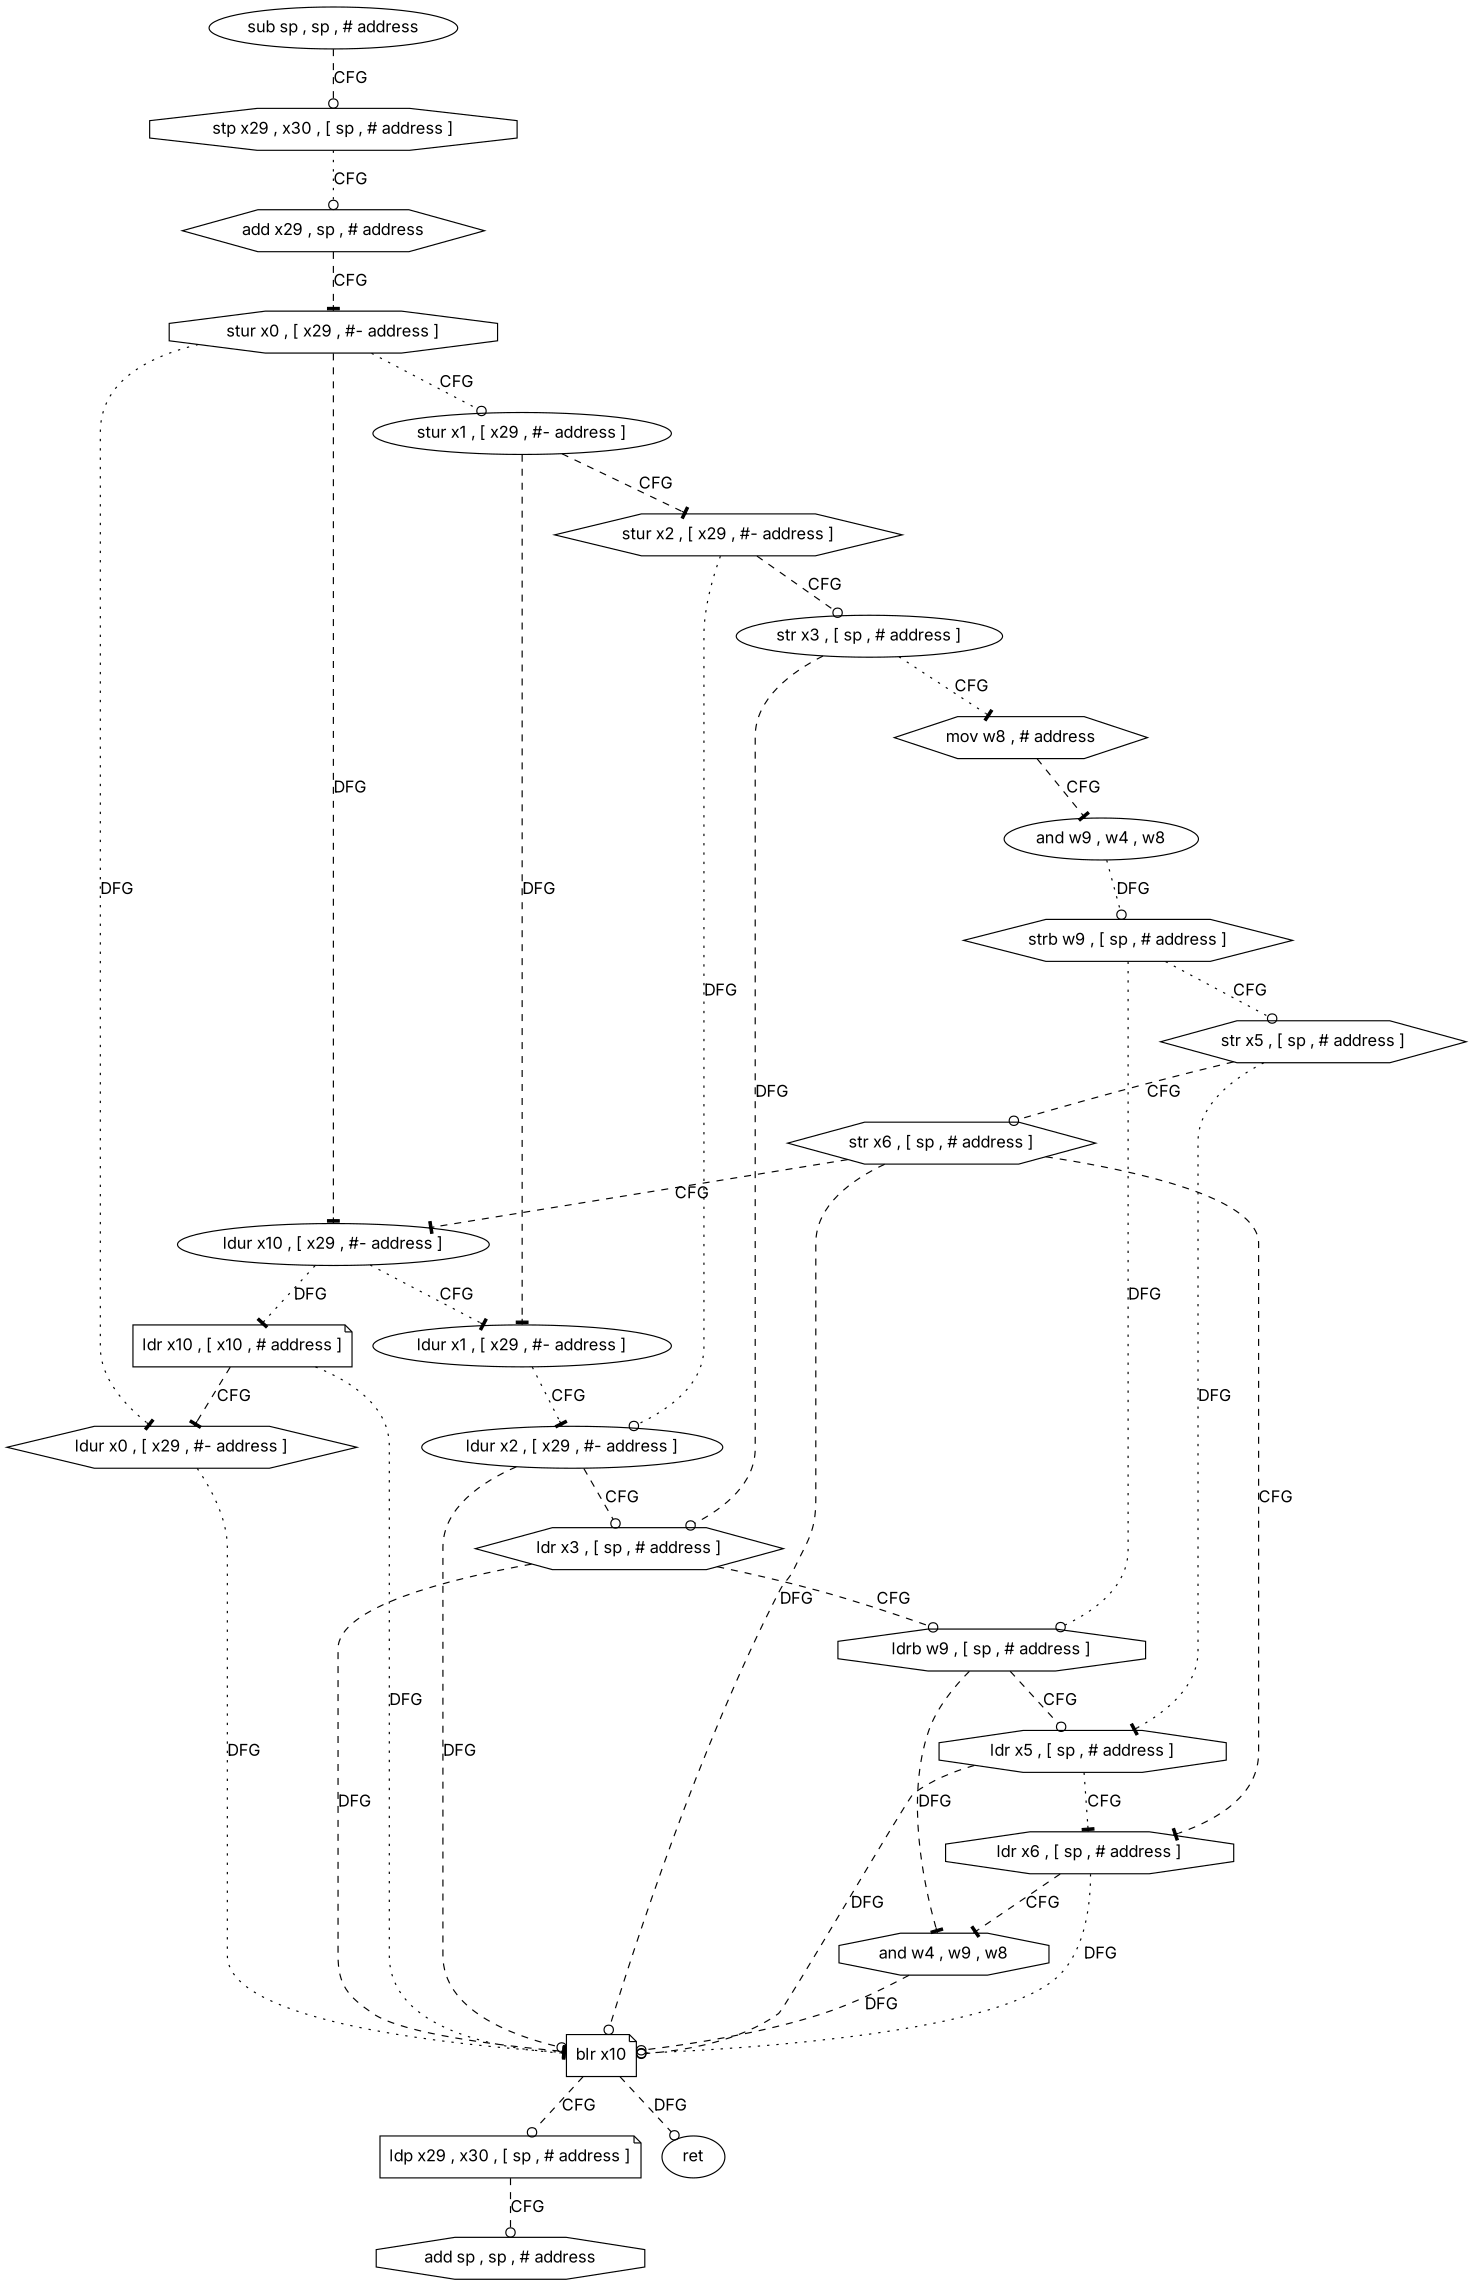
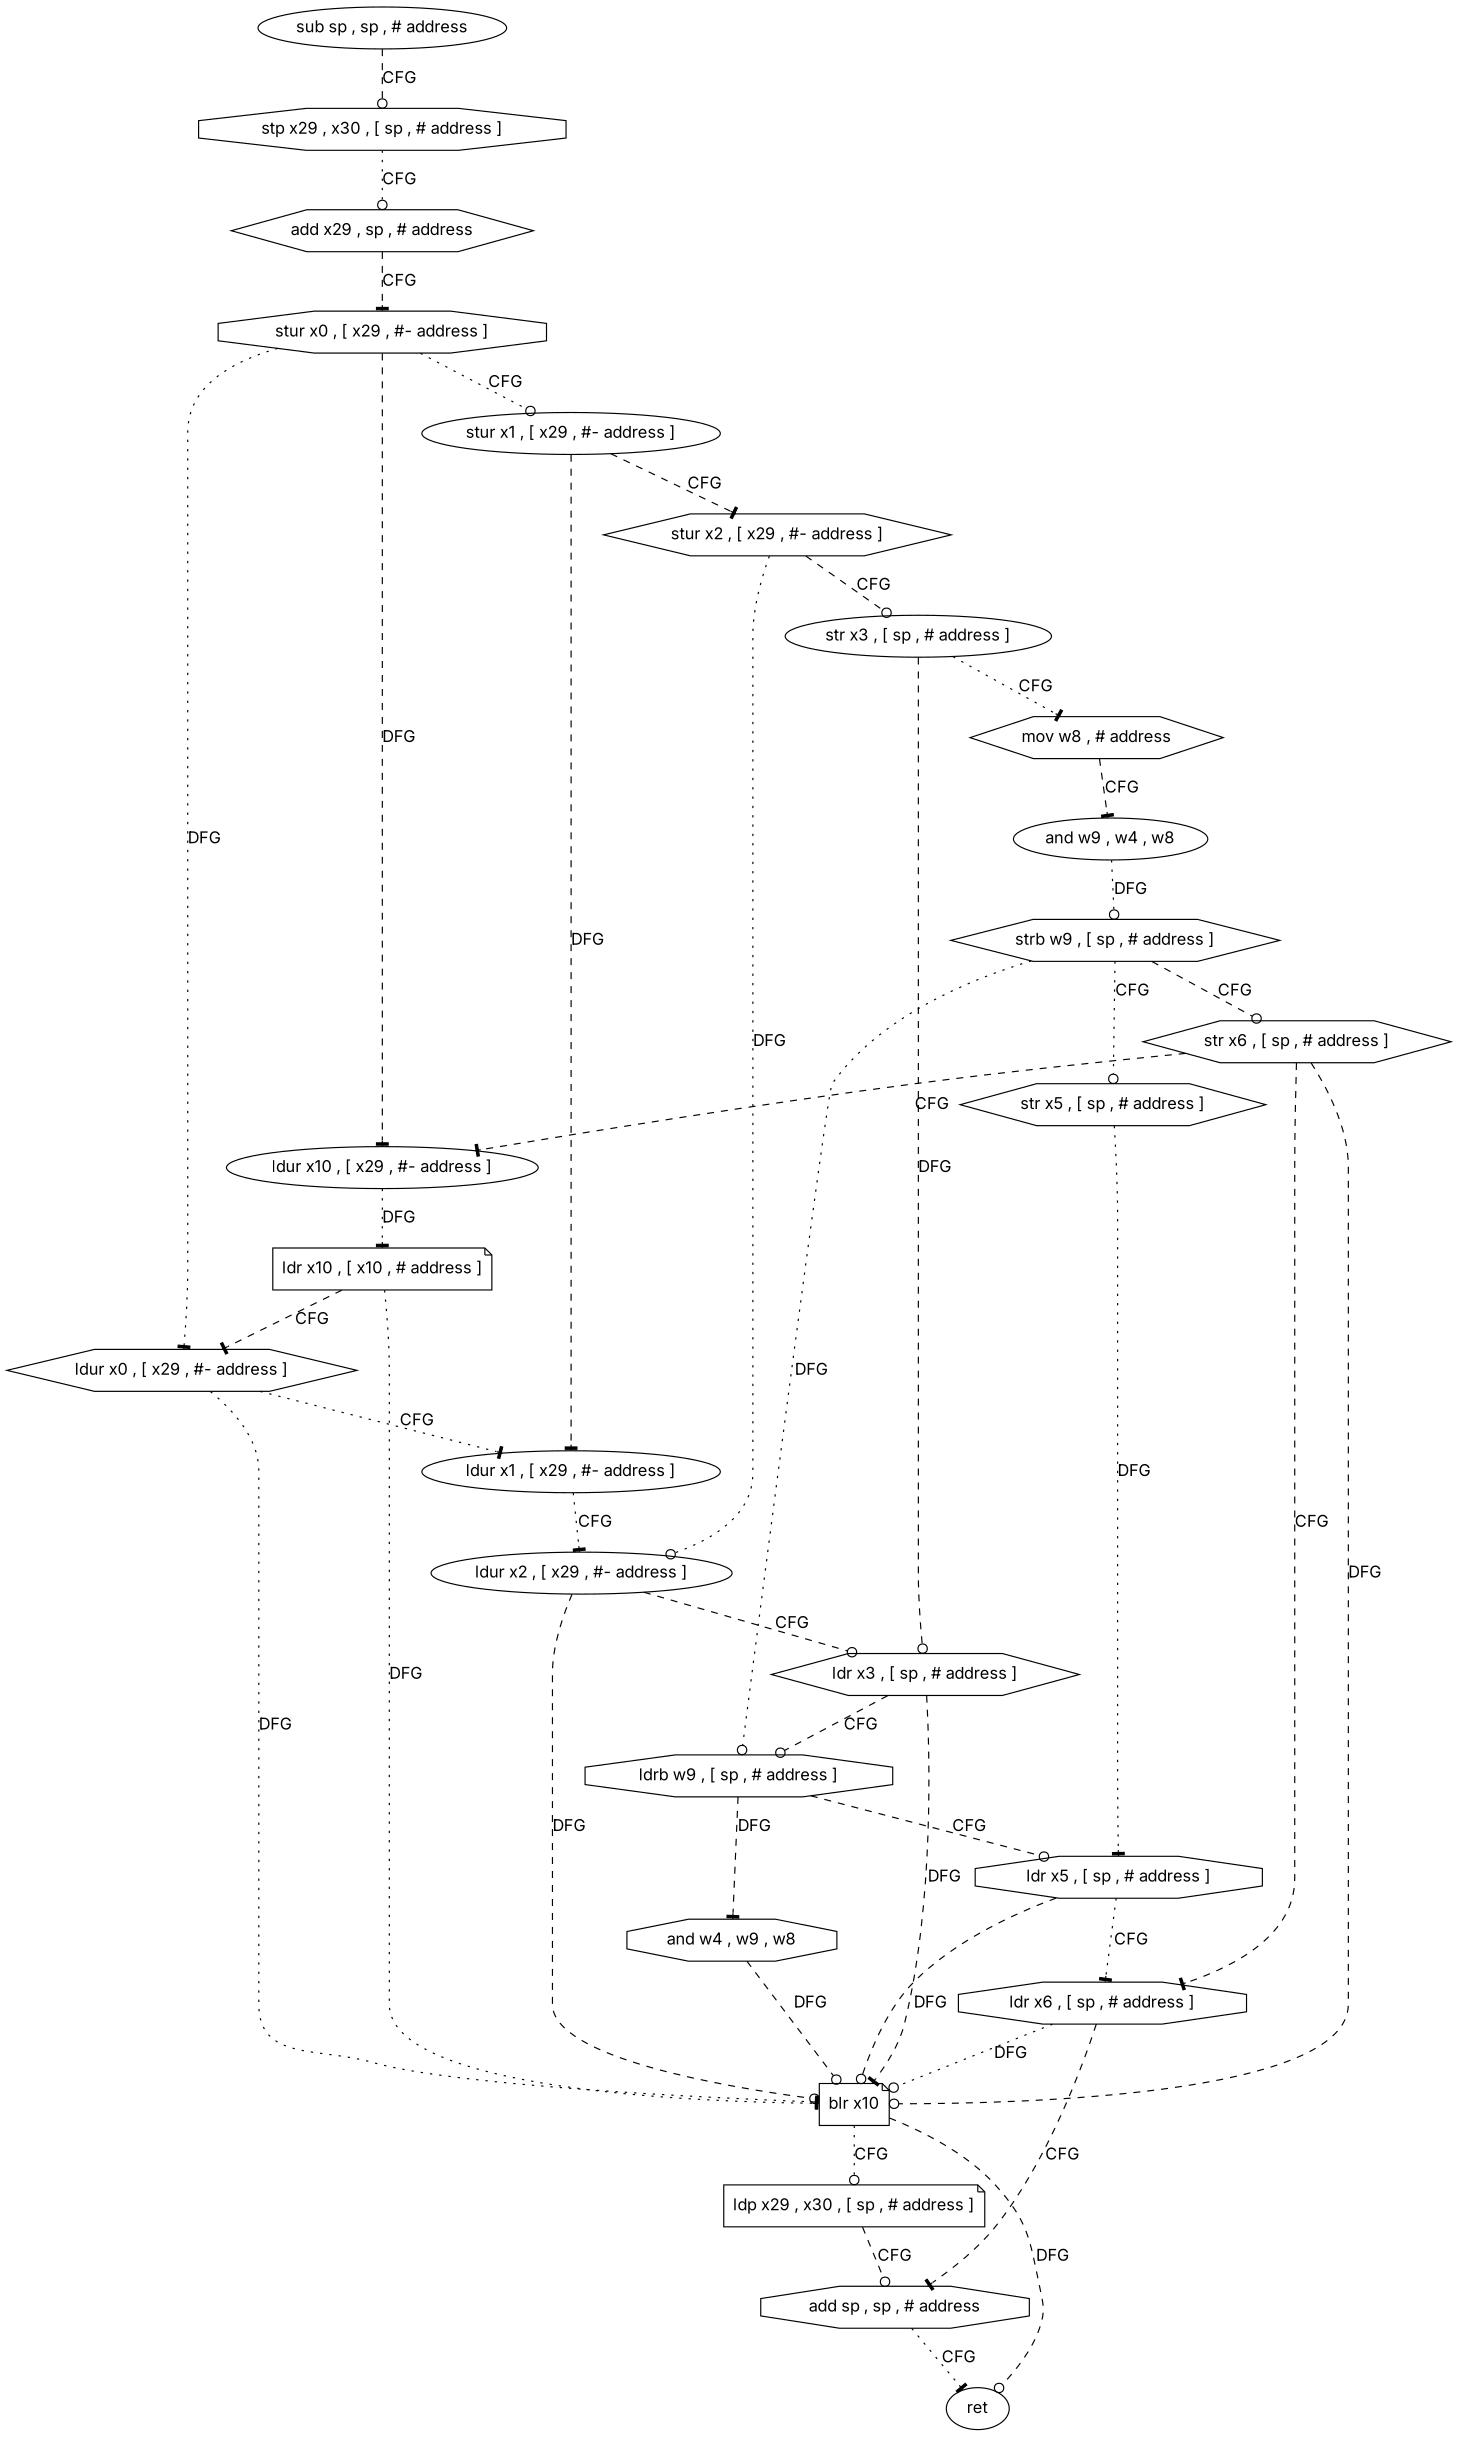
edge "str x5 , [ sp , # address ]" -> "str x6 , [ sp , # address ]": now "strb w9 , [ sp , # address ]" -> "str x6 , [ sp , # address ]"
edge "ldur x10 , [ x29 , #- address ]" -> "ldur x1 , [ x29 , #- address ]": now "ldur x0 , [ x29 , #- address ]" -> "ldur x1 , [ x29 , #- address ]"
edge "ldr x6 , [ sp , # address ]" -> "and w4 , w9 , w8": now "ldr x6 , [ sp , # address ]" -> "add sp , sp , # address"
edge "blr x10" -> "ldp x29 , x30 , [ sp , # address ]": style dashed -> dotted
edge "add sp , sp , # address" -> "ret": added, label "CFG"
